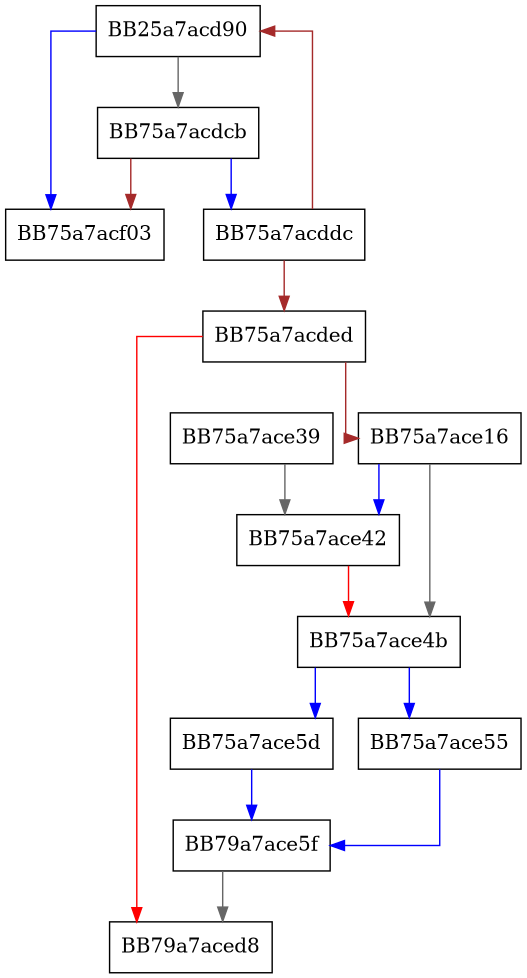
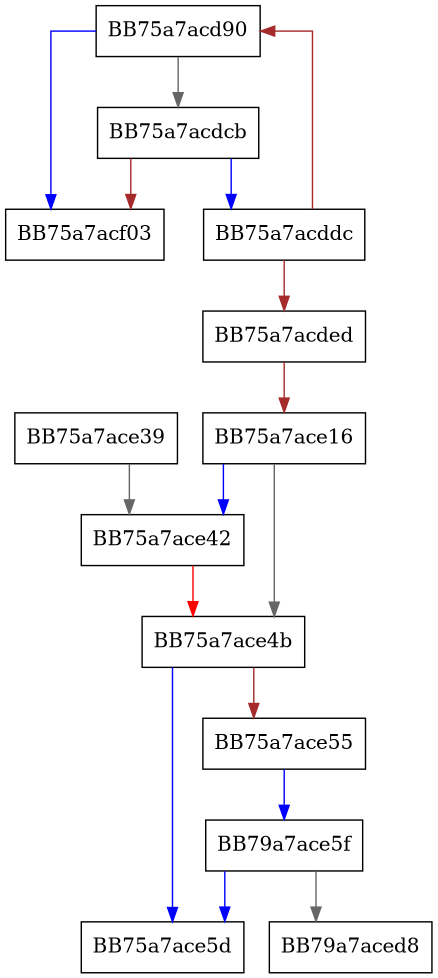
node "BB25a7acd90": label "BB25a7acd90" -> "BB75a7acd90"
edge "BB75a7acded" -> "BB79a7aced8": removed
edge "BB75a7ace4b" -> "BB75a7ace55": color blue -> brown
edge "BB75a7ace5d" -> "BB79a7ace5f": reversed
